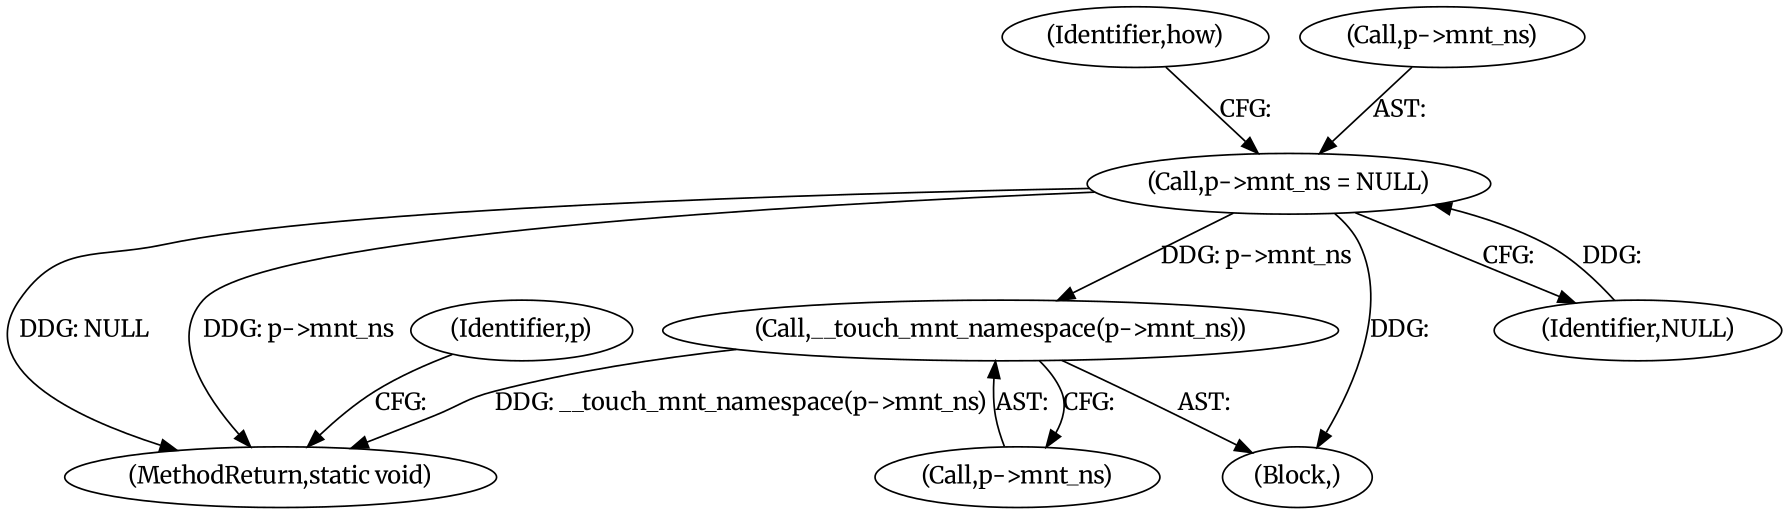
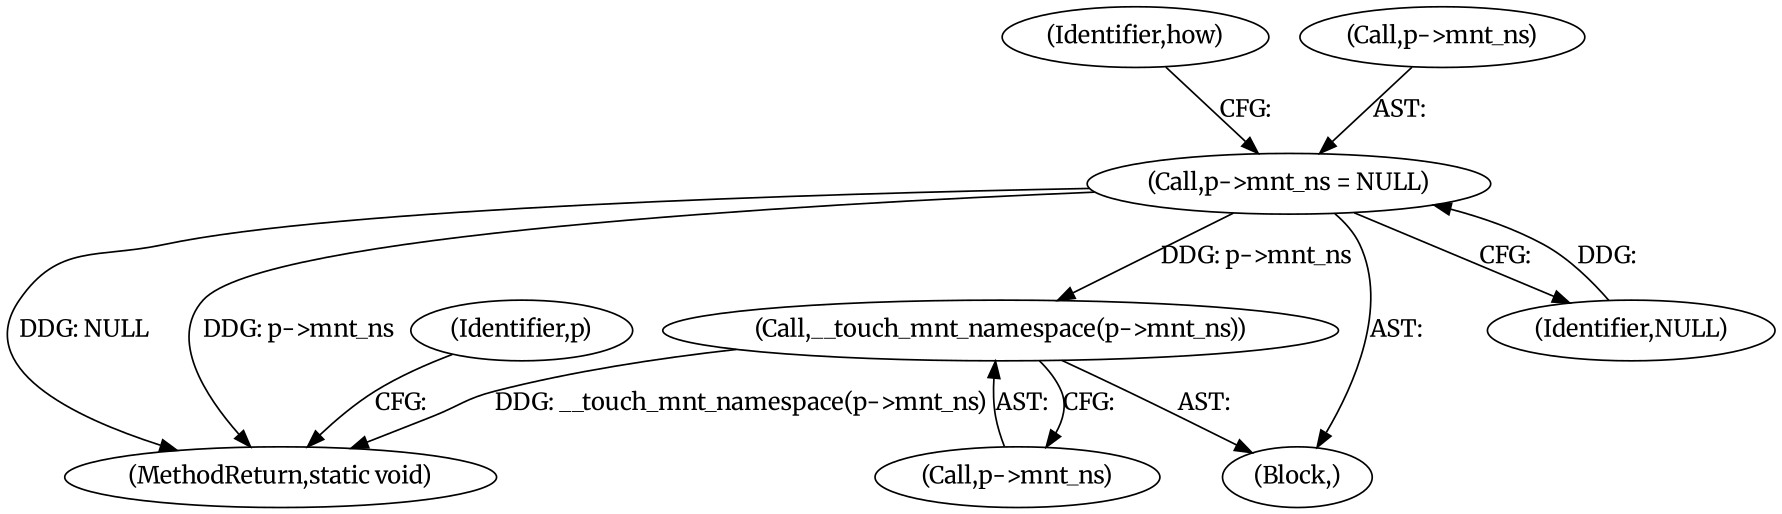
edge "(Call,p->mnt_ns = NULL)" -> "(Block,)": label "DDG: " -> "AST: "
